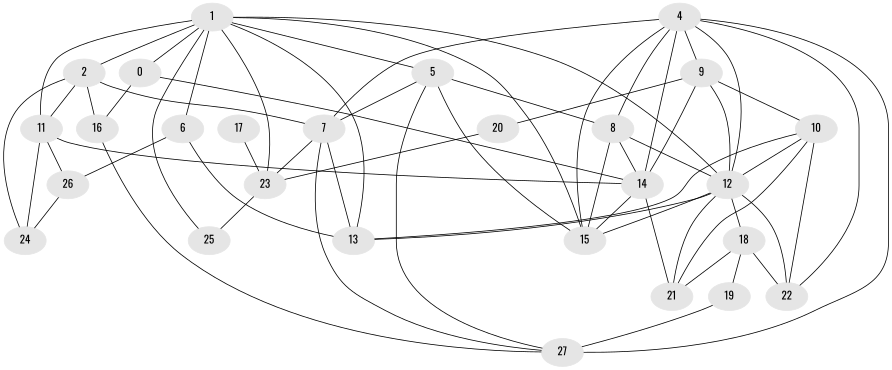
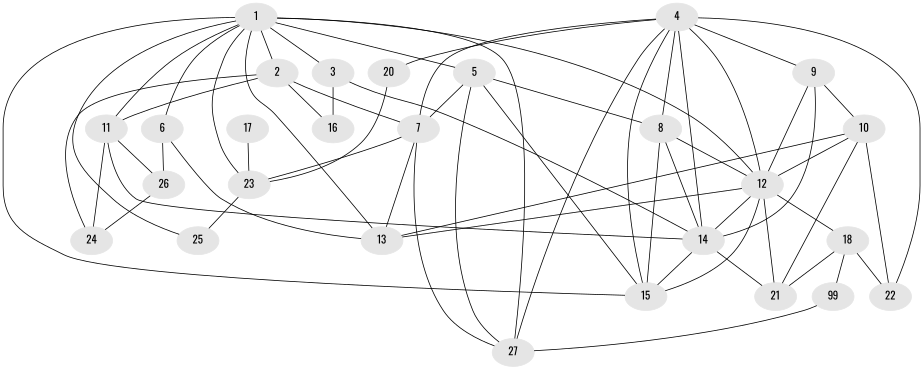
node "0": label "0" -> "3"
edge "9" -- "20": now "4" -- "20"
edge "12" -- "22": now "12" -- "14"
node "19": label "19" -> "99"
edge "16" -- "27": now "1" -- "27"
